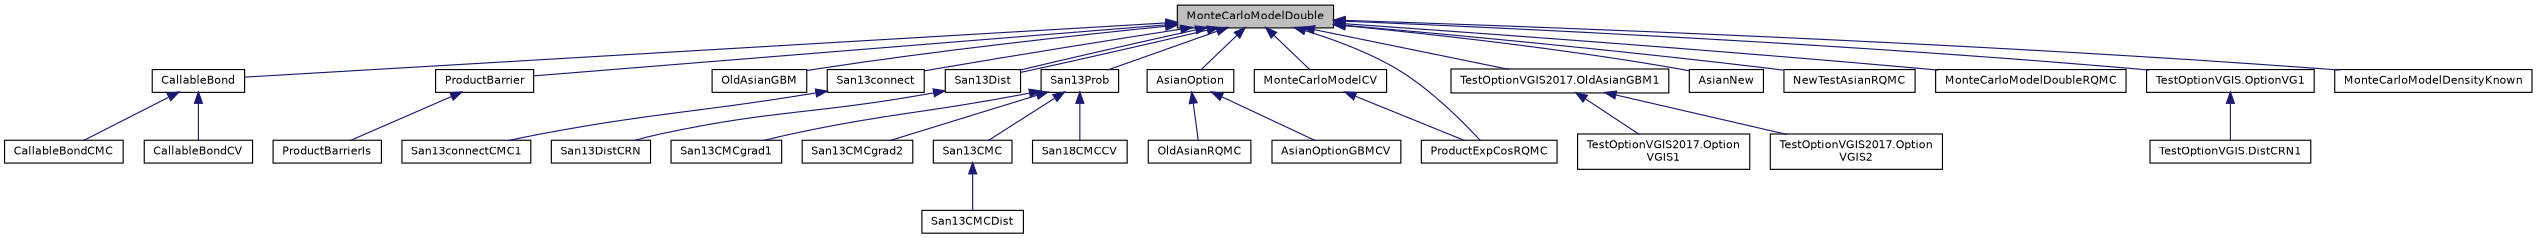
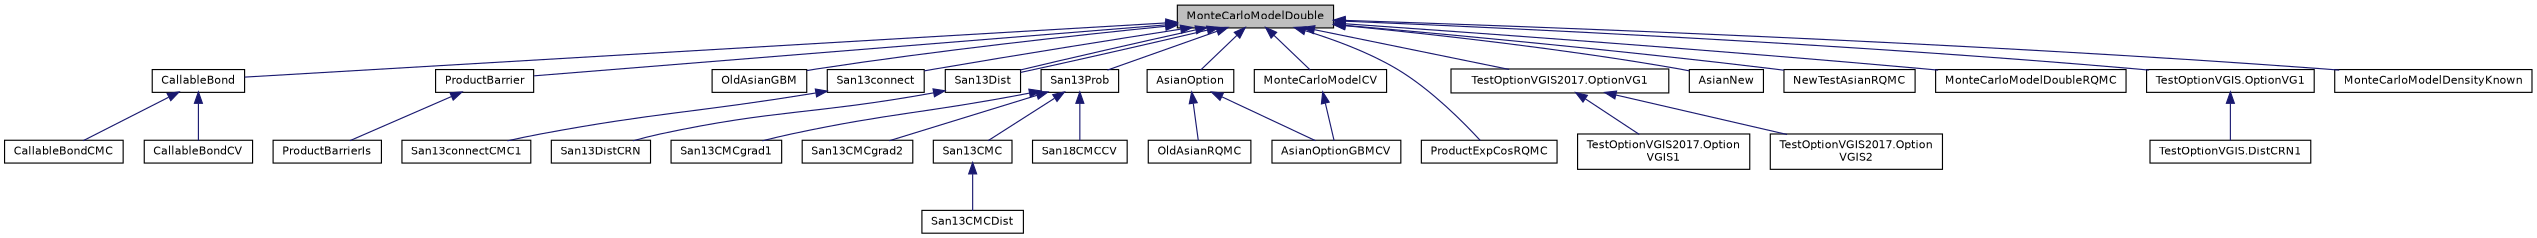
node "TestOptionVGIS2017.OldAsianGBM1": label "TestOptionVGIS2017.OldAsianGBM1" -> "TestOptionVGIS2017.OptionVG1"
edge "ProductExpCosRQMC" -> "MonteCarloModelCV": now "AsianOptionGBMCV" -> "MonteCarloModelCV"
